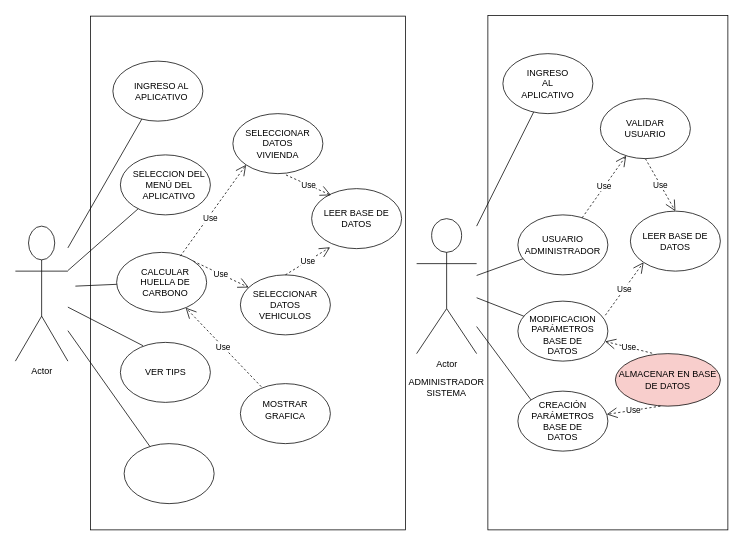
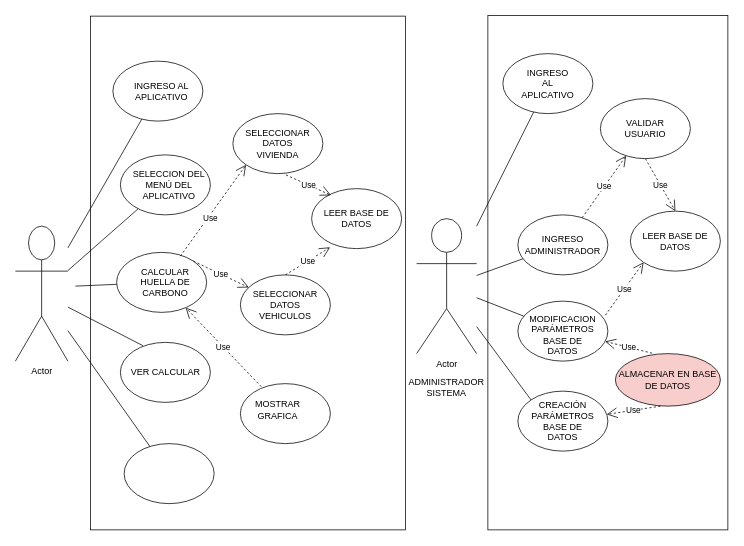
node "USUARIO ADMINISTRADOR": label "USUARIO ADMINISTRADOR" -> "INGRESO ADMINISTRADOR"
node "VER TIPS": label "VER TIPS" -> "VER CALCULAR"
node "MOSTRAR GRAFICA": moved (285, 410) -> (278, 410)
